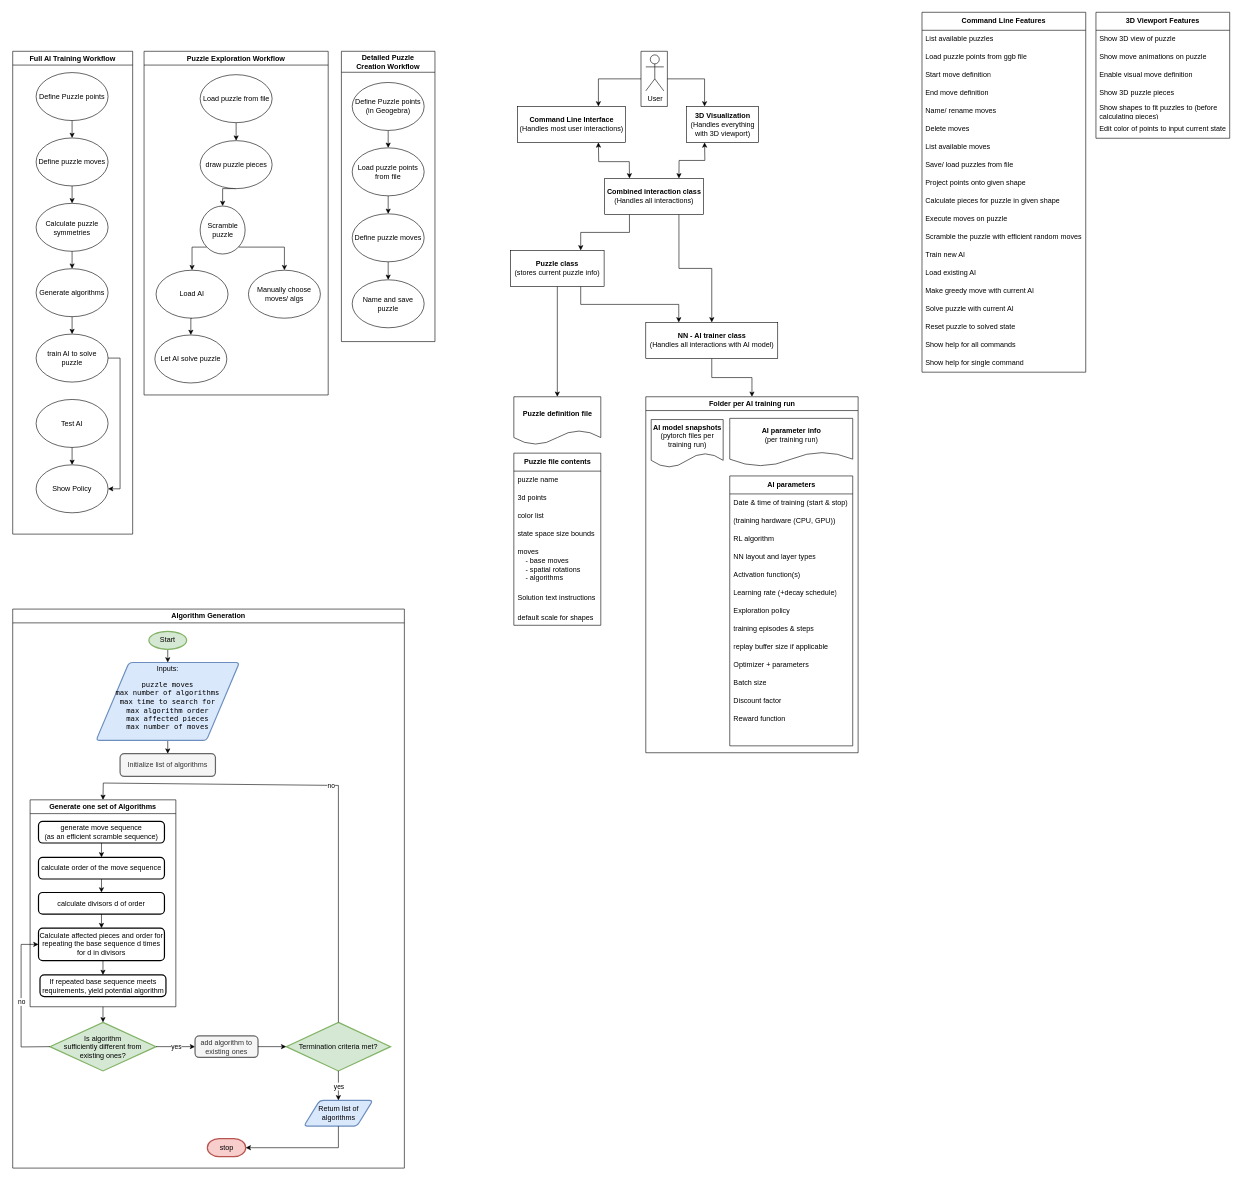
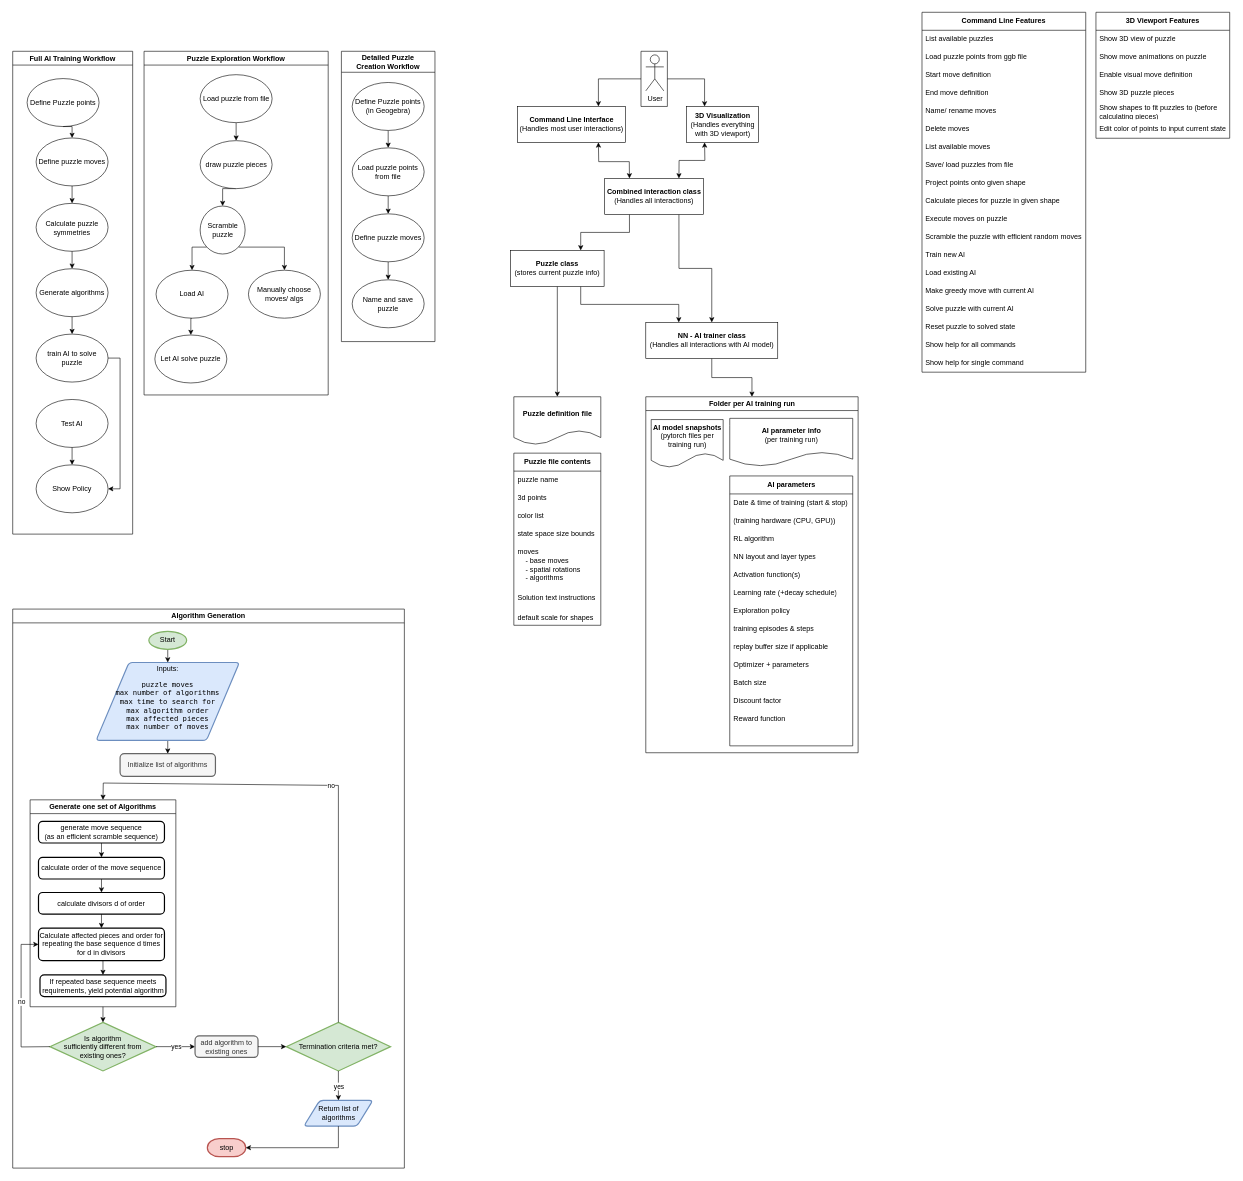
node "Define Puzzle points": moved (72, 97) -> (63, 103)
